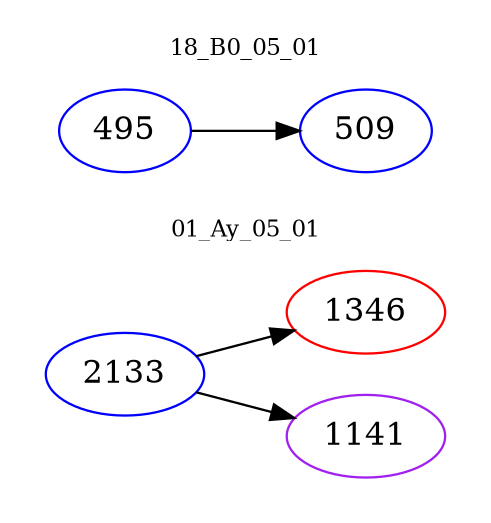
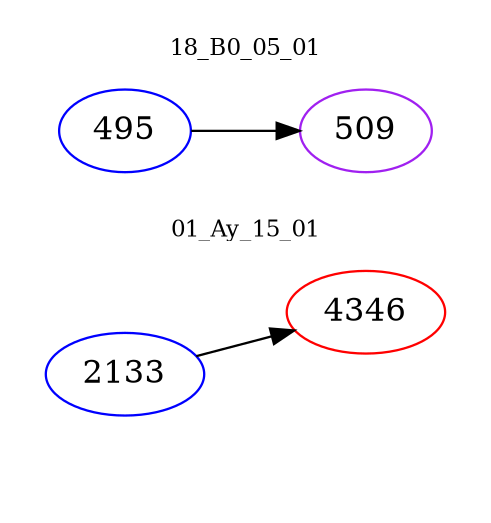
node "509": color blue -> purple
cluster "01_Ay_05_01": label "01_Ay_05_01" -> "01_Ay_15_01"
node "1346": label "1346" -> "4346"
node "1141": removed
